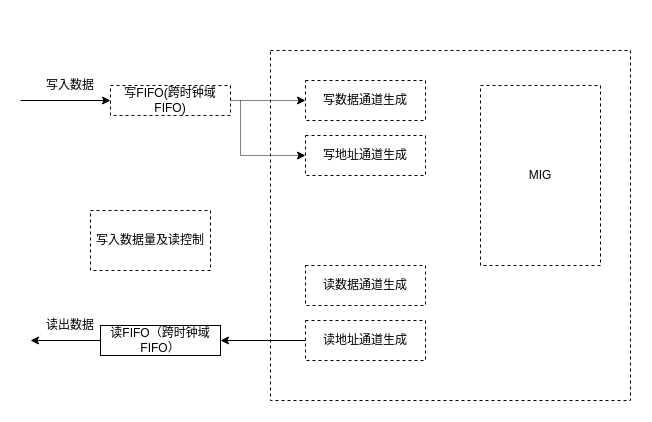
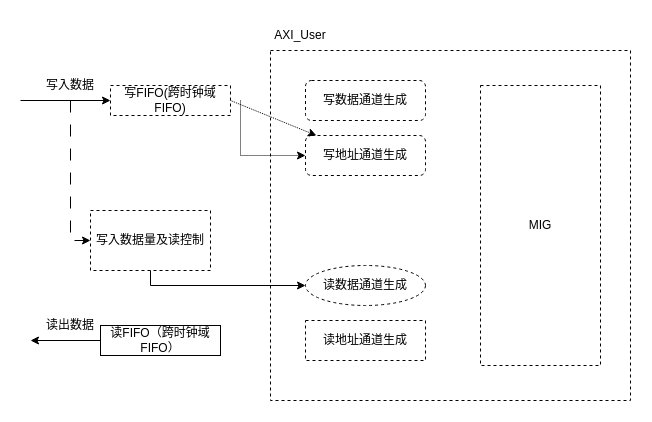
node "AXI_User": added
edge "写FIFO(跨时钟域FIFO)" -> "写数据通道生成": now "写FIFO(跨时钟域FIFO)" -> "写地址通道生成"
node "写数据通道生成": shape rectangle -> rounded rectangle
edge "写入数据" -> "写入数据量及读控制": added
node "写地址通道生成": shape rectangle -> rounded rectangle
node "MIG": size 120x180 -> 120x280
edge "写入数据量及读控制" -> "读数据通道生成": added
node "读数据通道生成": shape rectangle -> ellipse
edge "读地址通道生成" -> "读FIFO（跨时钟域FIFO）": removed
